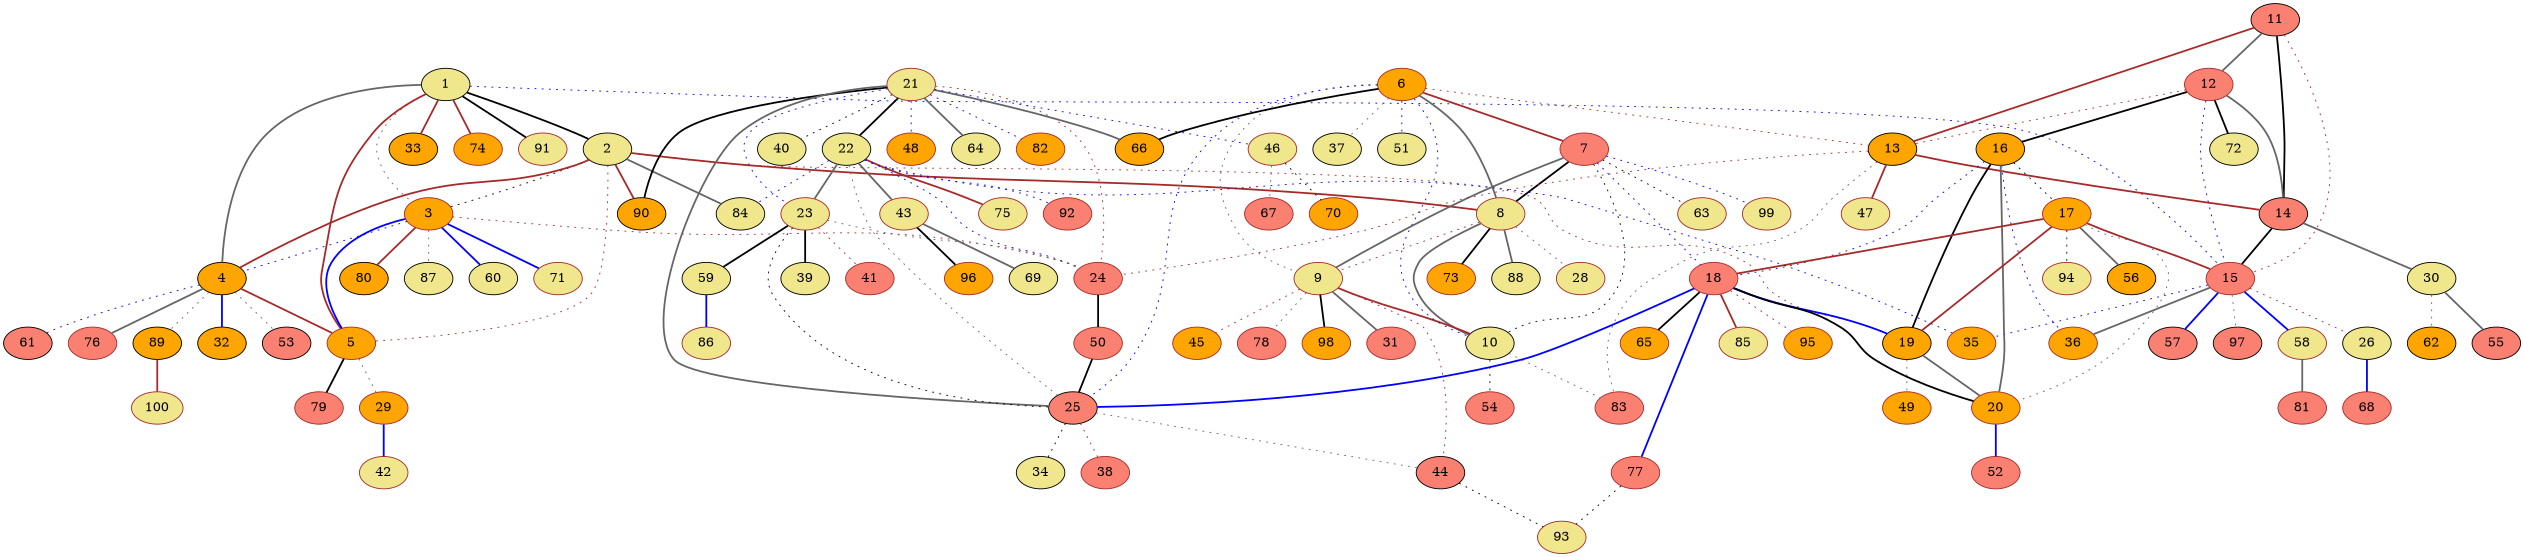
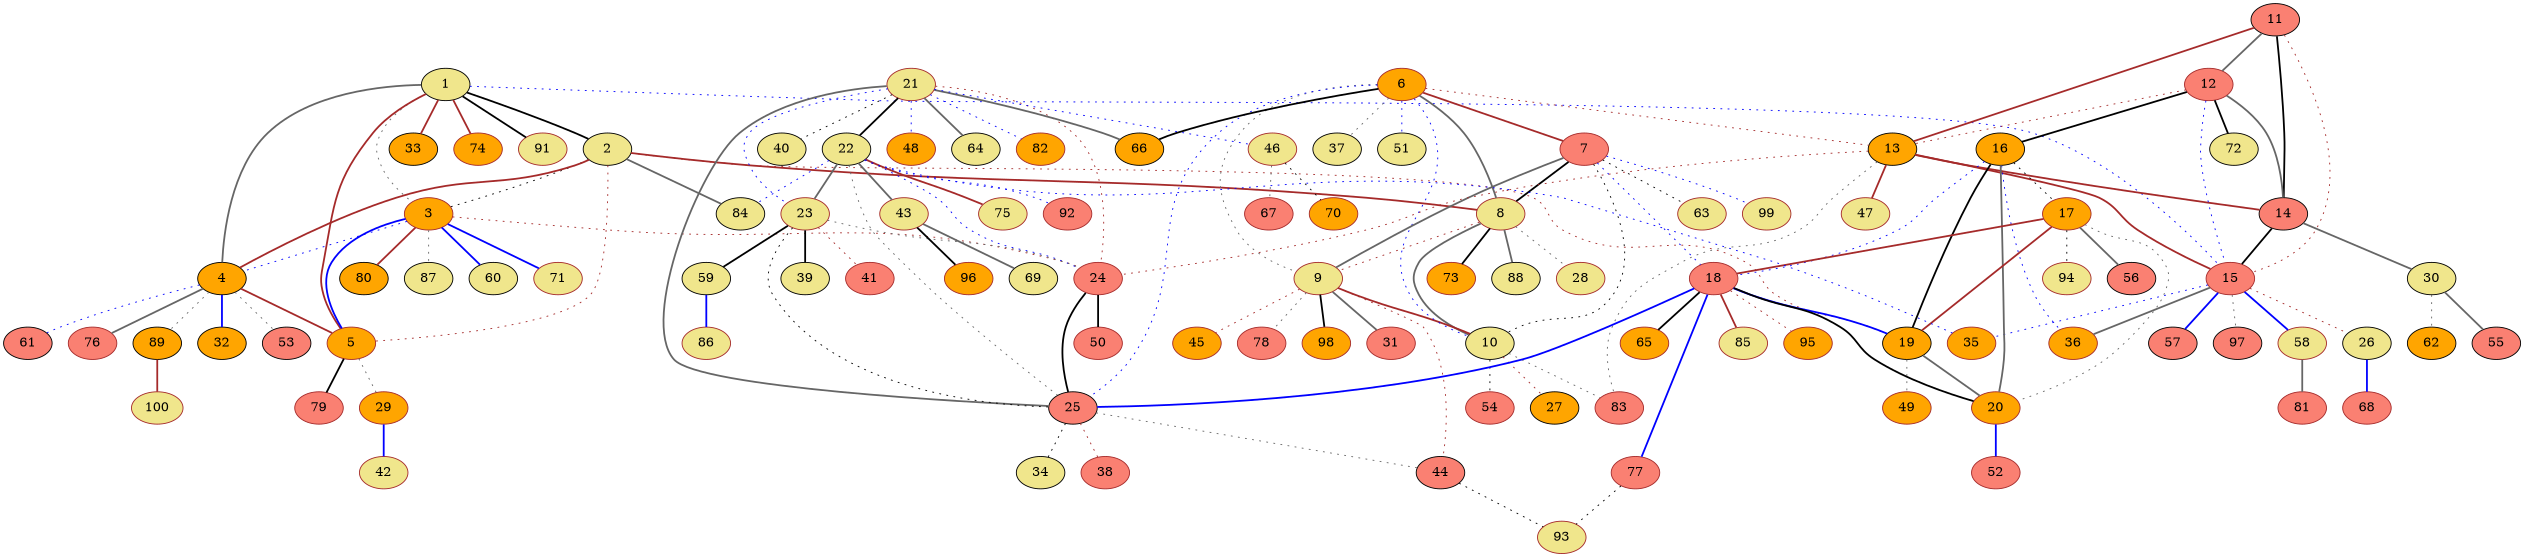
node "90": removed
edge "17" -- "15": now "13" -- "15"
node "56": fillcolor orange -> salmon
edge "50" -- "25": now "24" -- "25"
node "27": added
